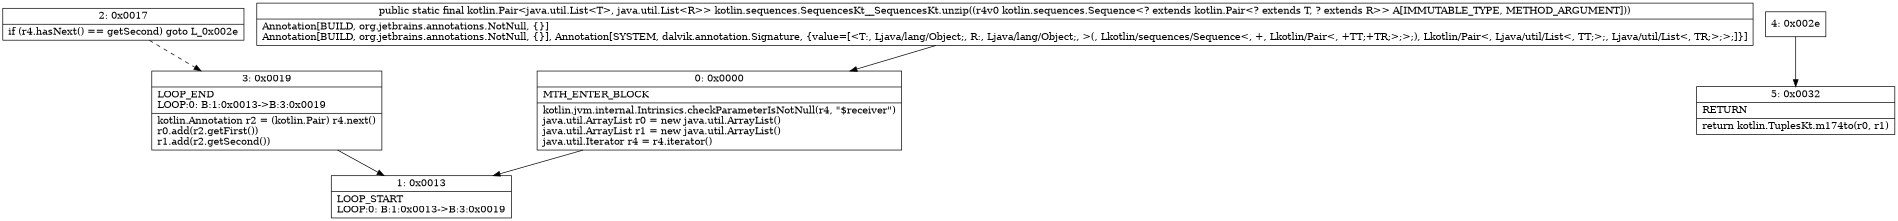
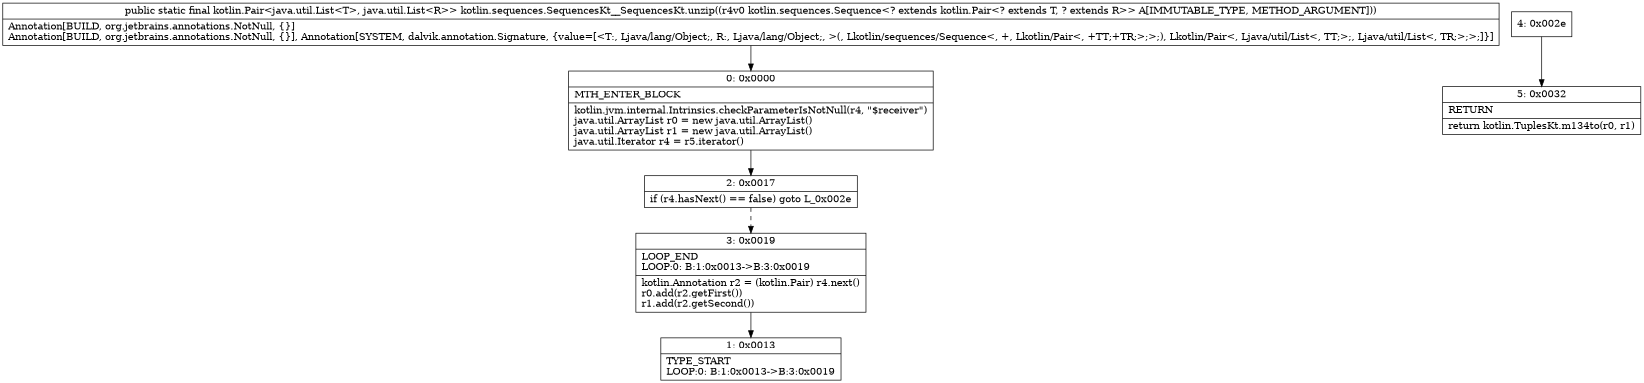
node "2: 0x0017": text "if (r4.hasNext() == getSecond) goto L_0x002e" -> "if (r4.hasNext() == false) goto L_0x002e"
node "5: 0x0032": text "return kotlin.TuplesKt.m174to(r0, r1)" -> "return kotlin.TuplesKt.m134to(r0, r1)"
node "0: 0x0000": text "java.util.Iterator r4 = r4.iterator()" -> "java.util.Iterator r4 = r5.iterator()"
edge "0: 0x0000" -> "1: 0x0013": now "0: 0x0000" -> "2: 0x0017"
node "1: 0x0013": text "LOOP_START" -> "TYPE_START"
